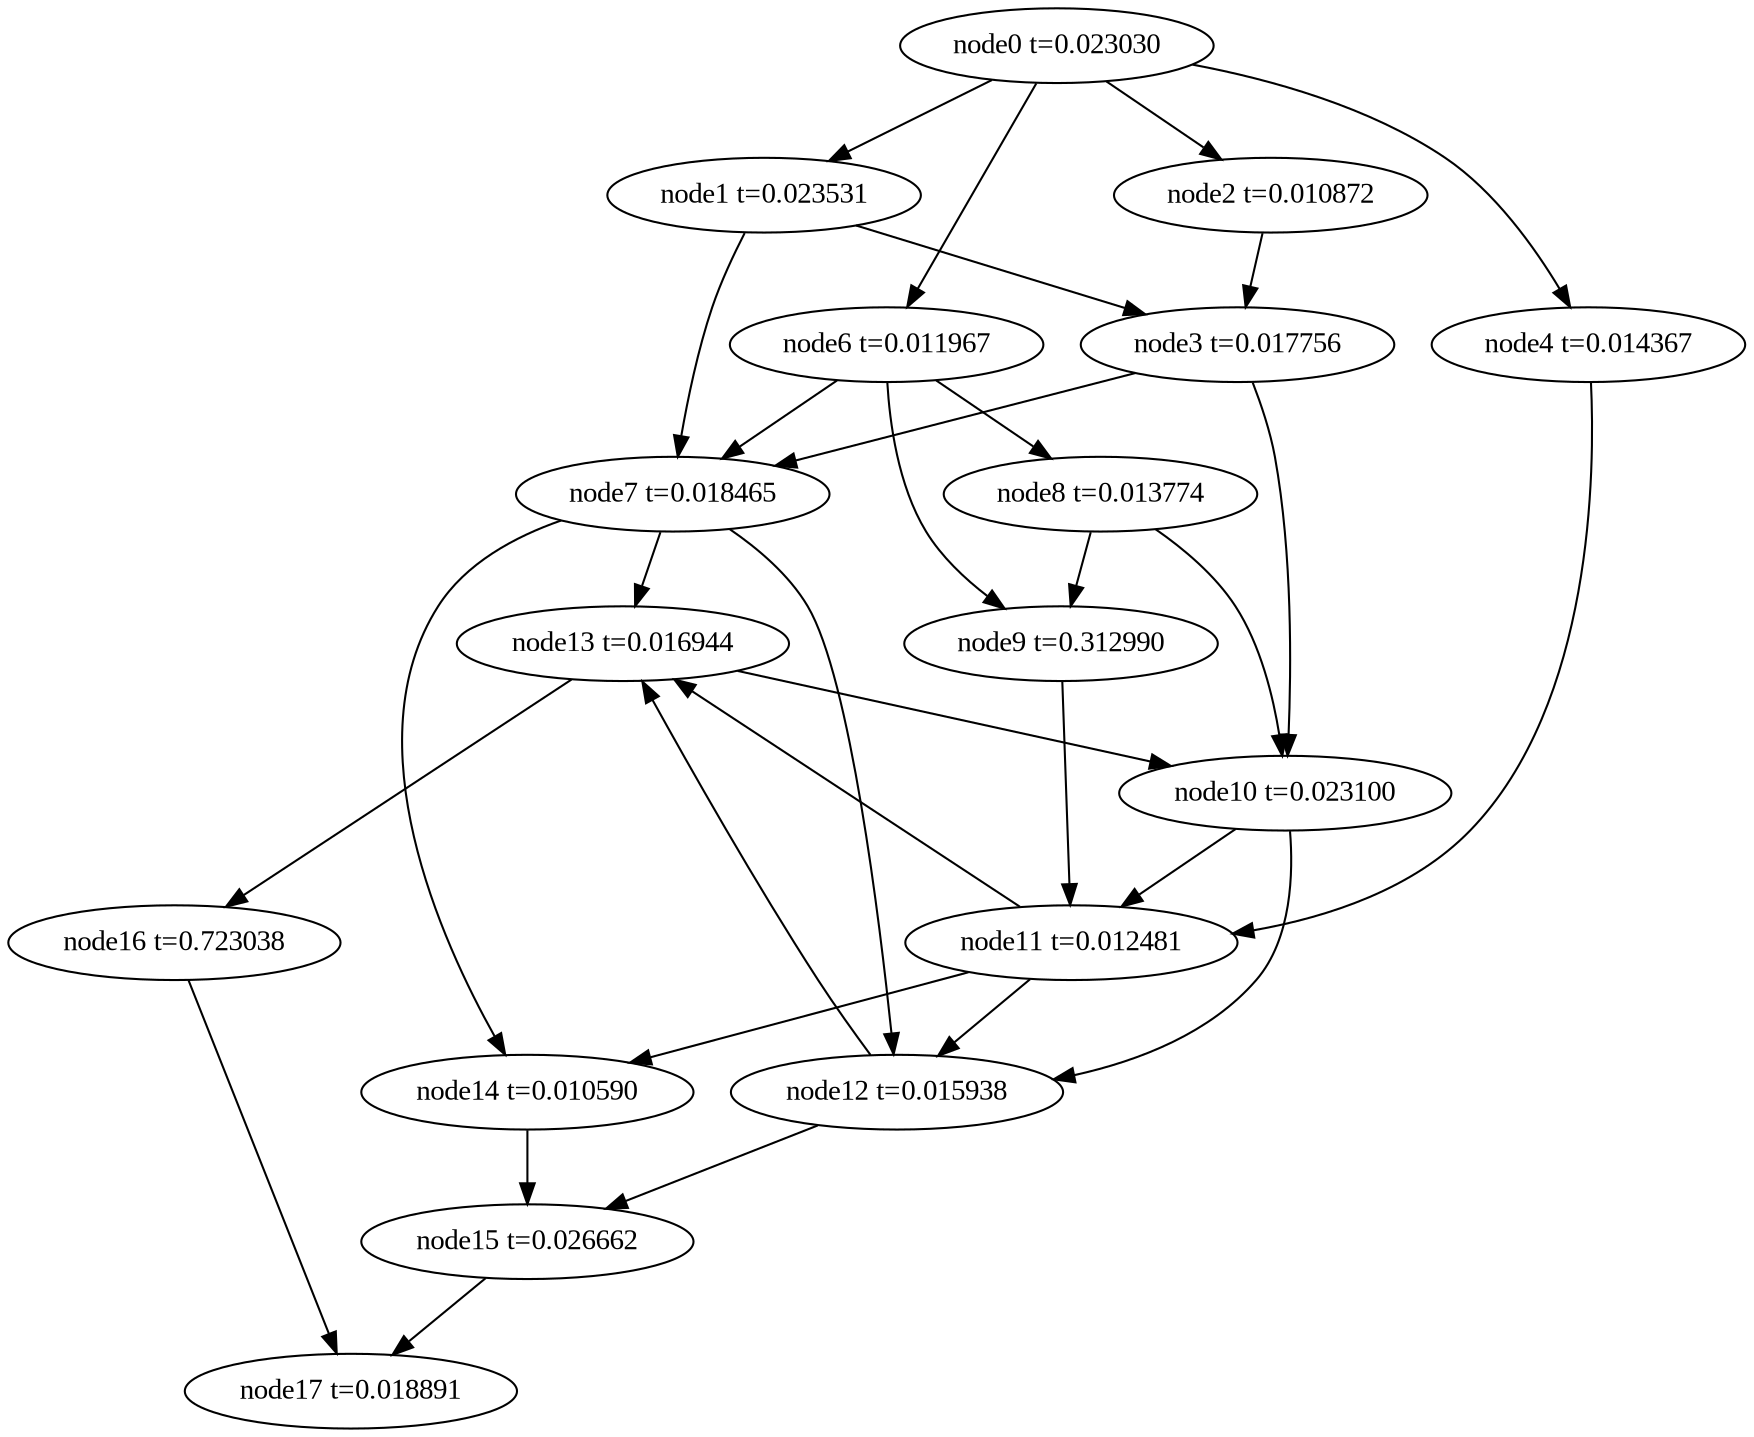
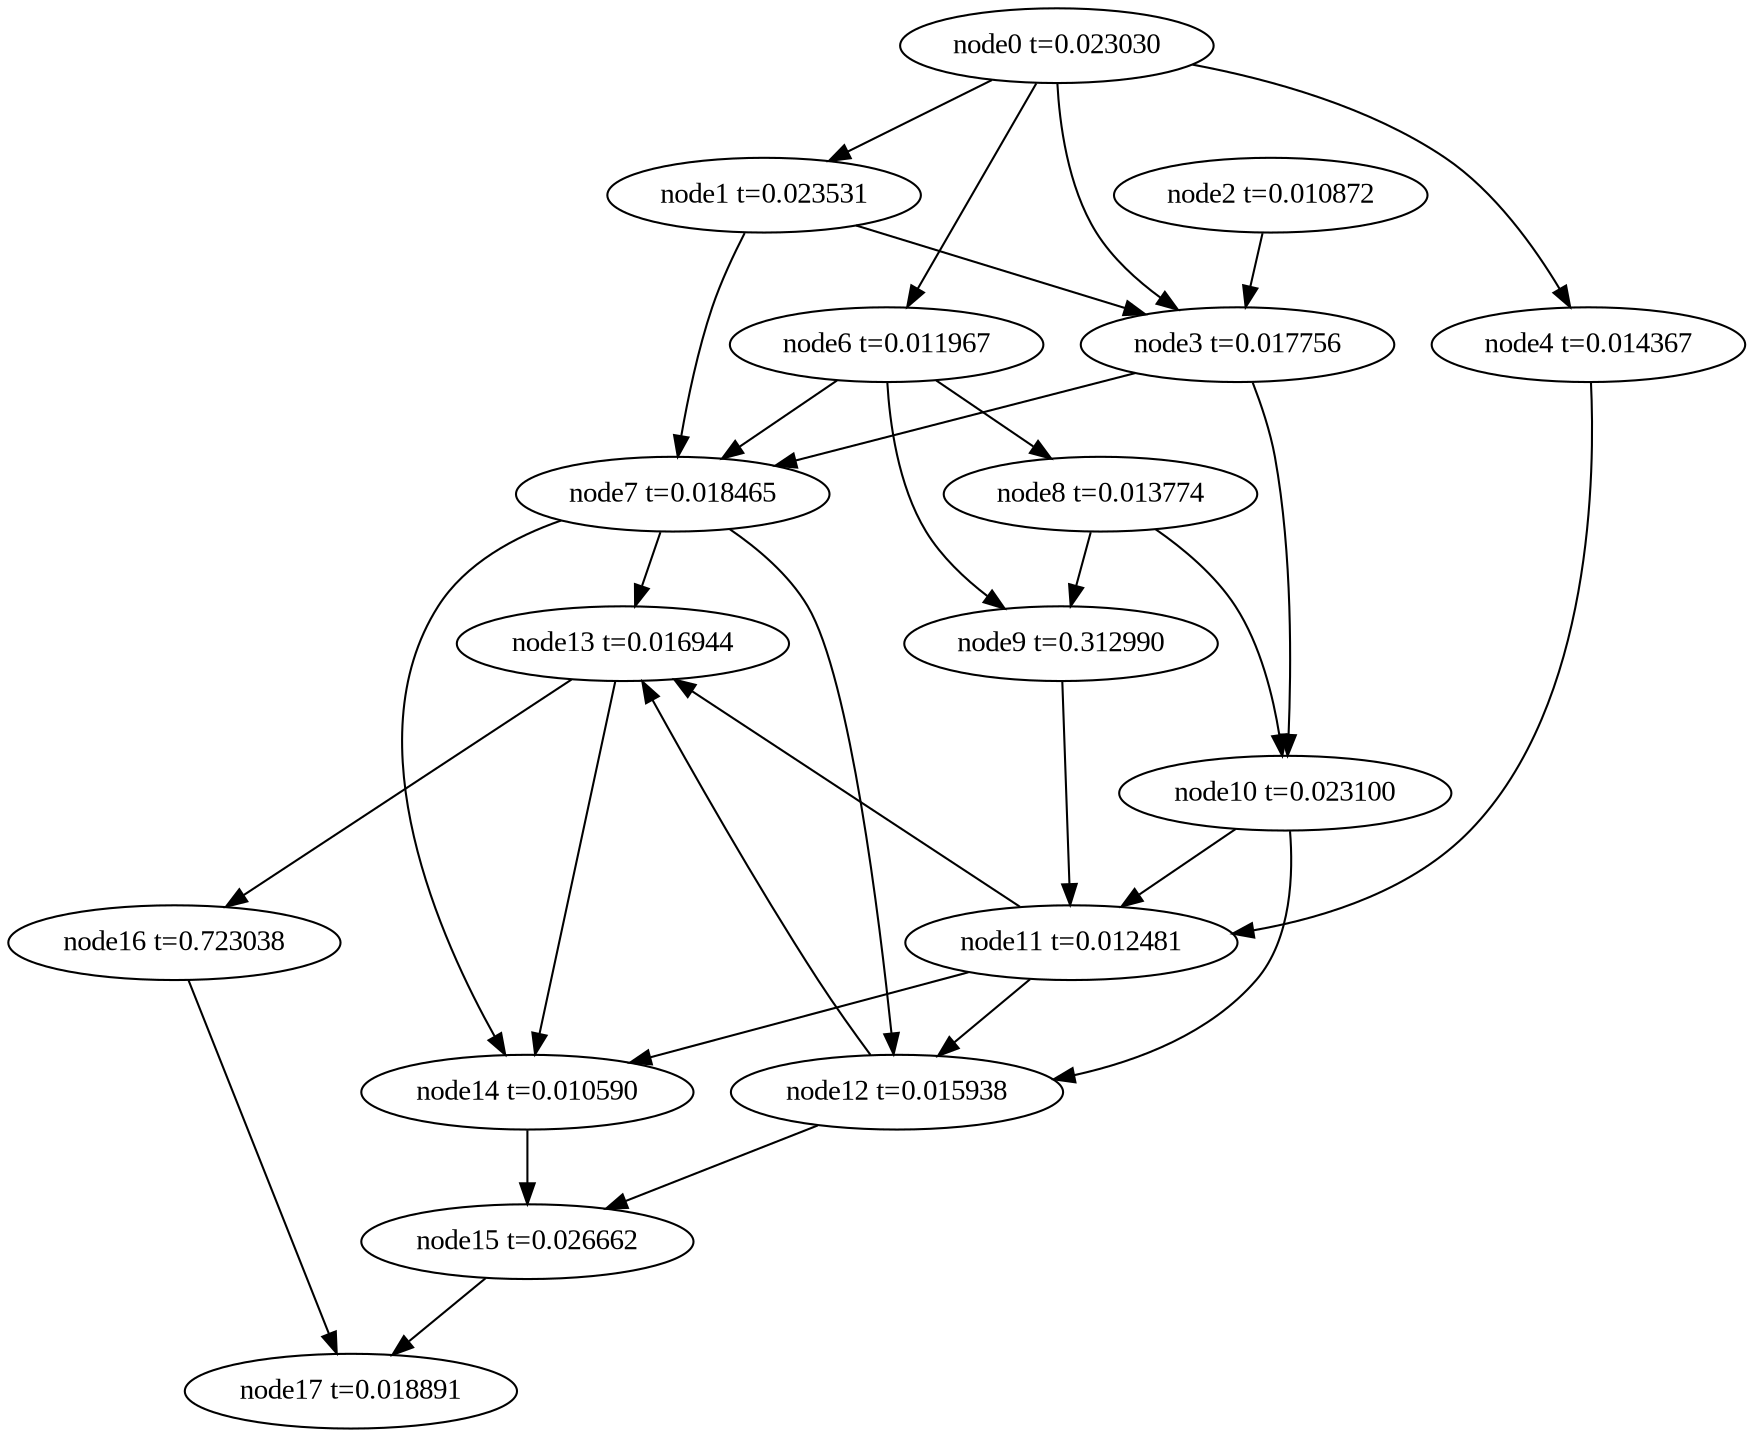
edge "node0 t=0.023030" -> "node2 t=0.010872": now "node0 t=0.023030" -> "node3 t=0.017756"
edge "node13 t=0.016944" -> "node10 t=0.023100": now "node13 t=0.016944" -> "node14 t=0.010590"
